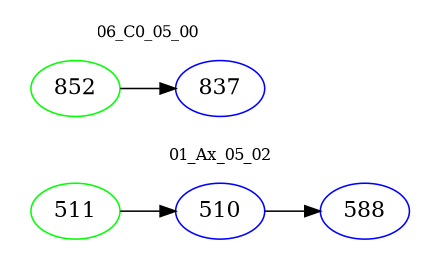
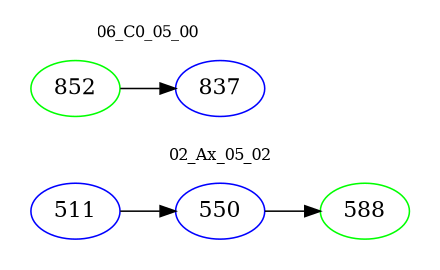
cluster "01_Ax_05_02": label "01_Ax_05_02" -> "02_Ax_05_02"
node "511": color green -> blue
node "510": label "510" -> "550"
node "588": color blue -> green
